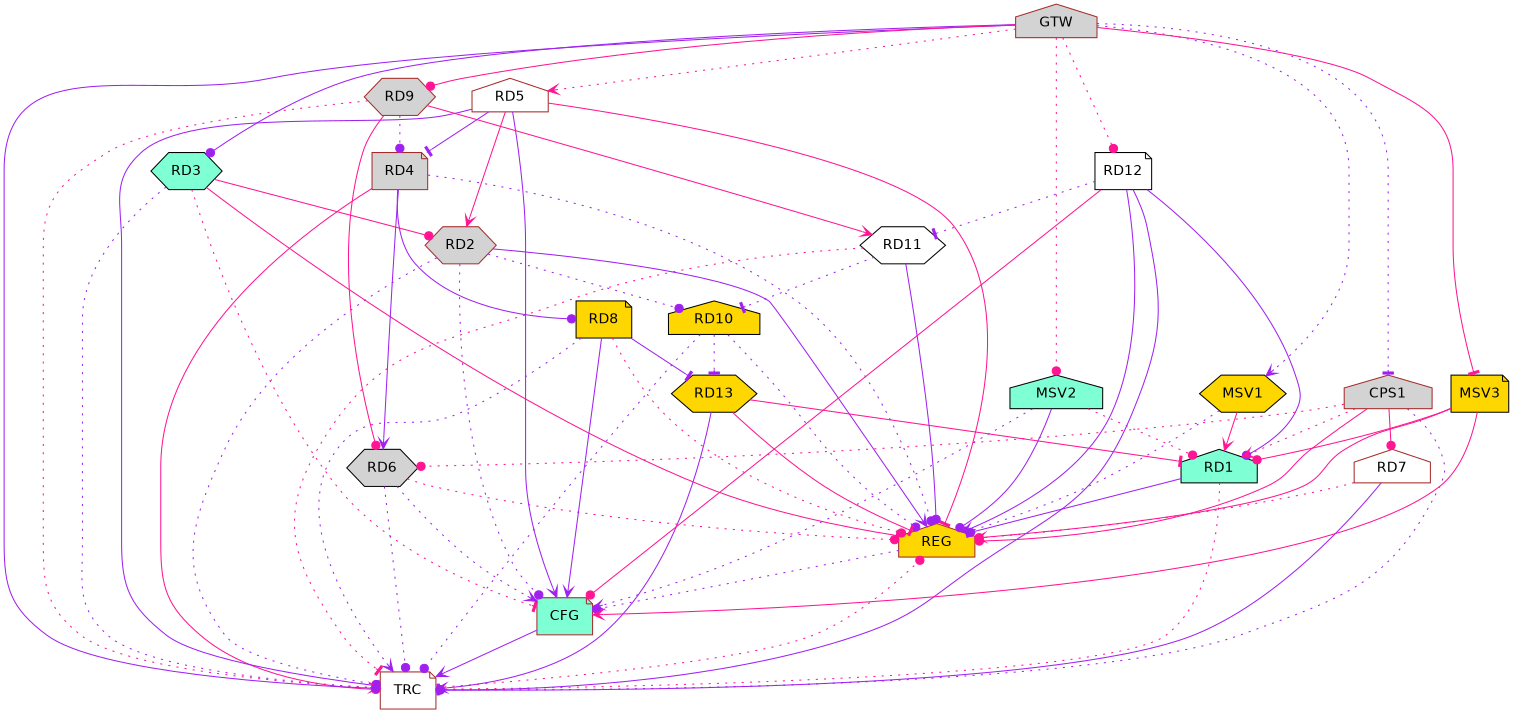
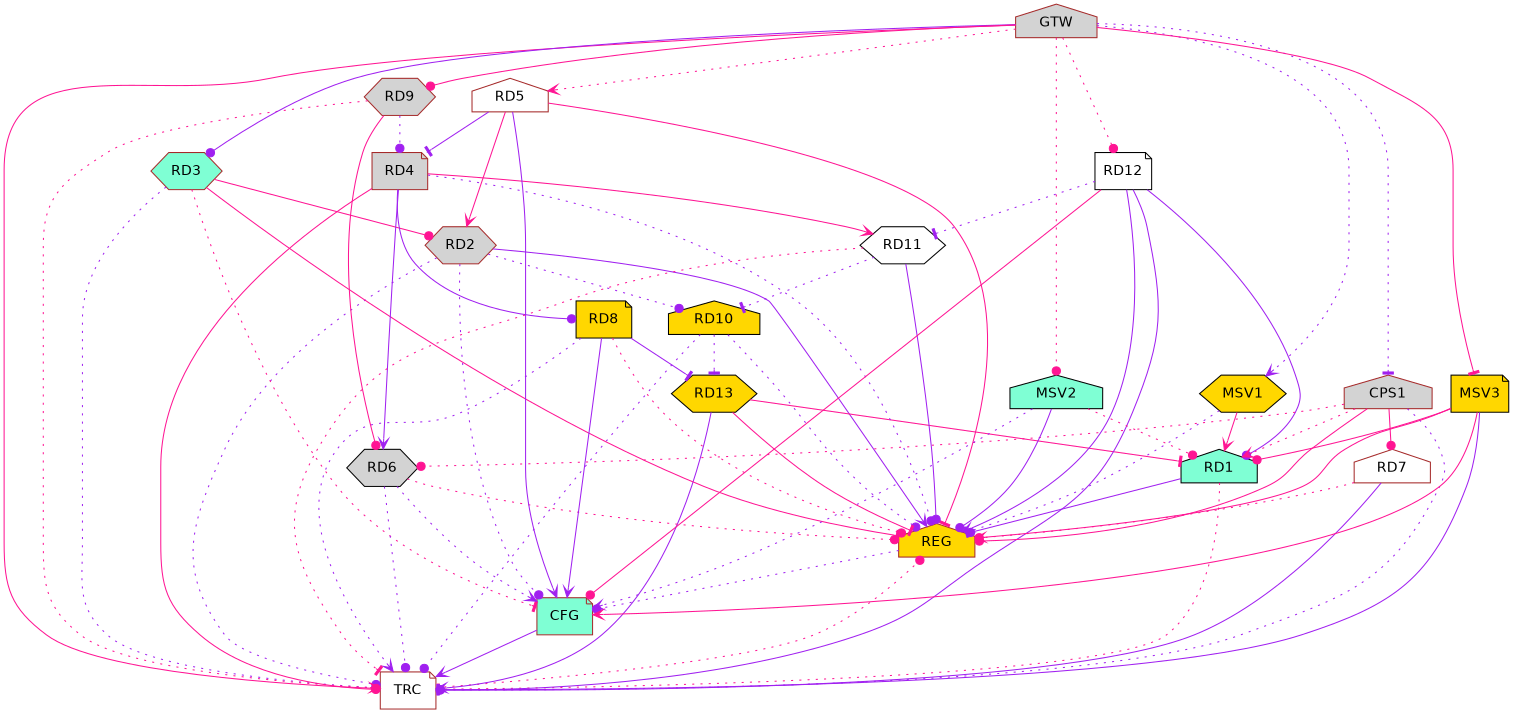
edge "GTW" -> "TRC": color purple -> deeppink
edge "RD9" -> "RD11": now "RD4" -> "RD11"
node "RD3": color black -> brown
edge "RD5" -> "TRC": now "MSV3" -> "TRC"
